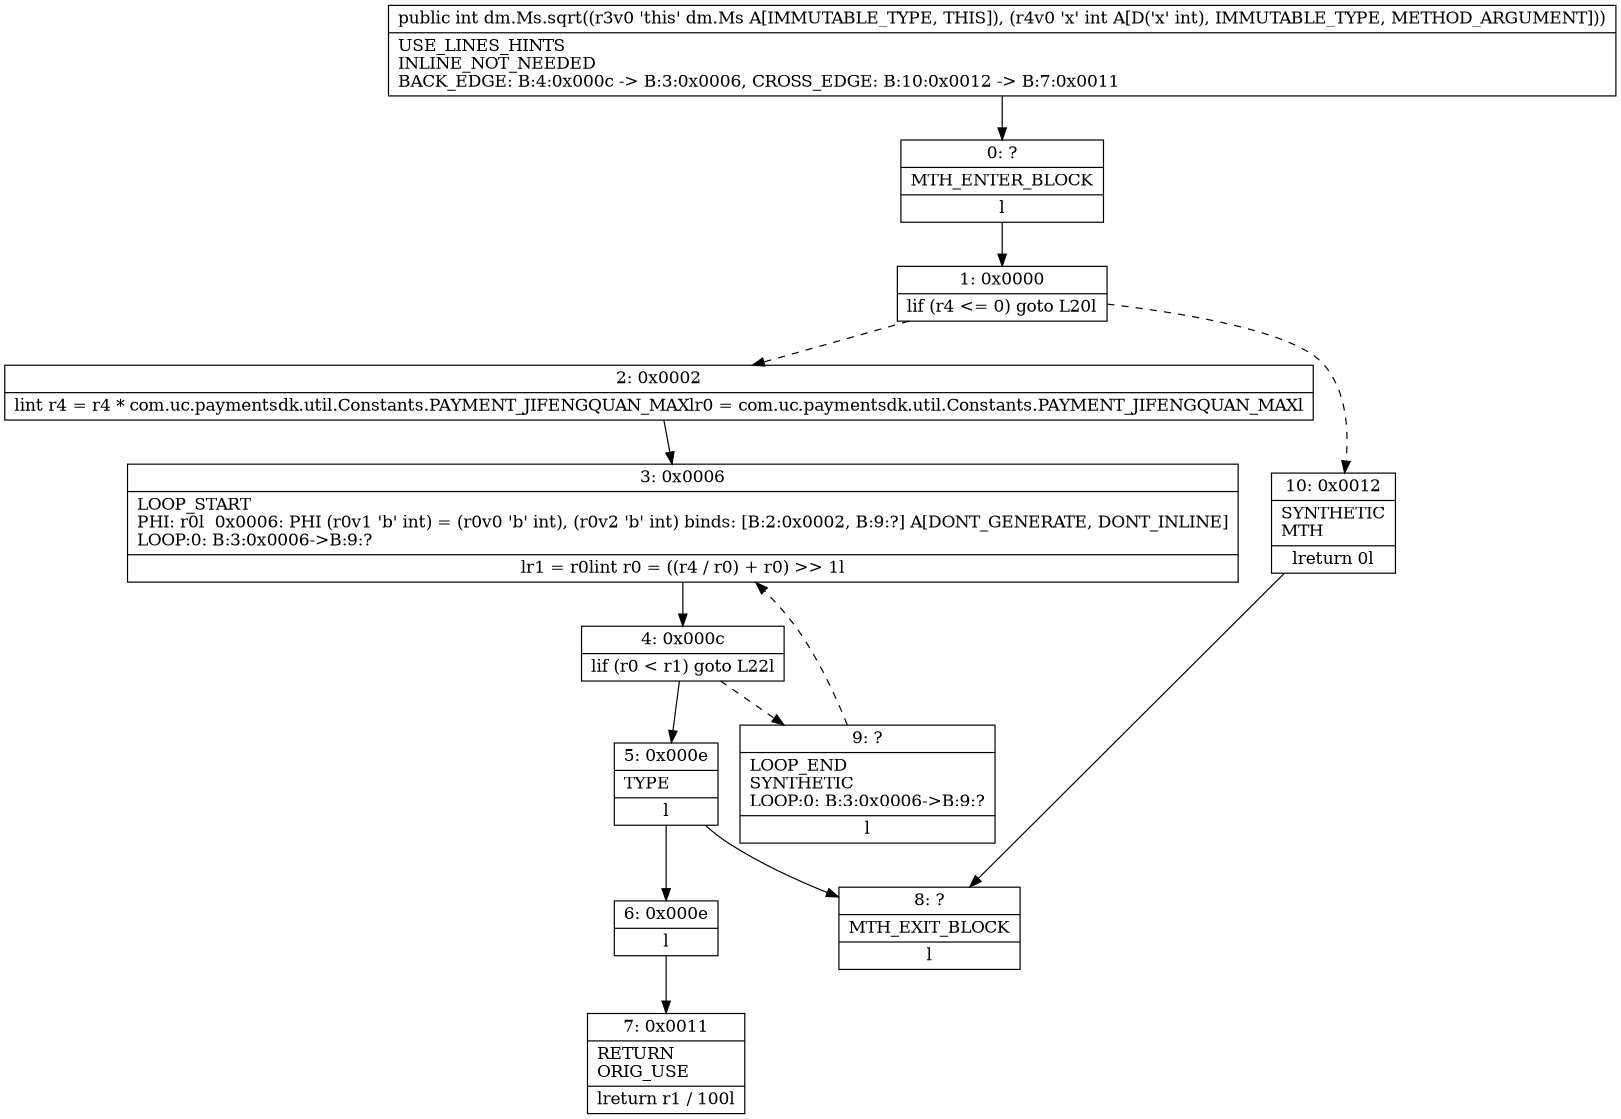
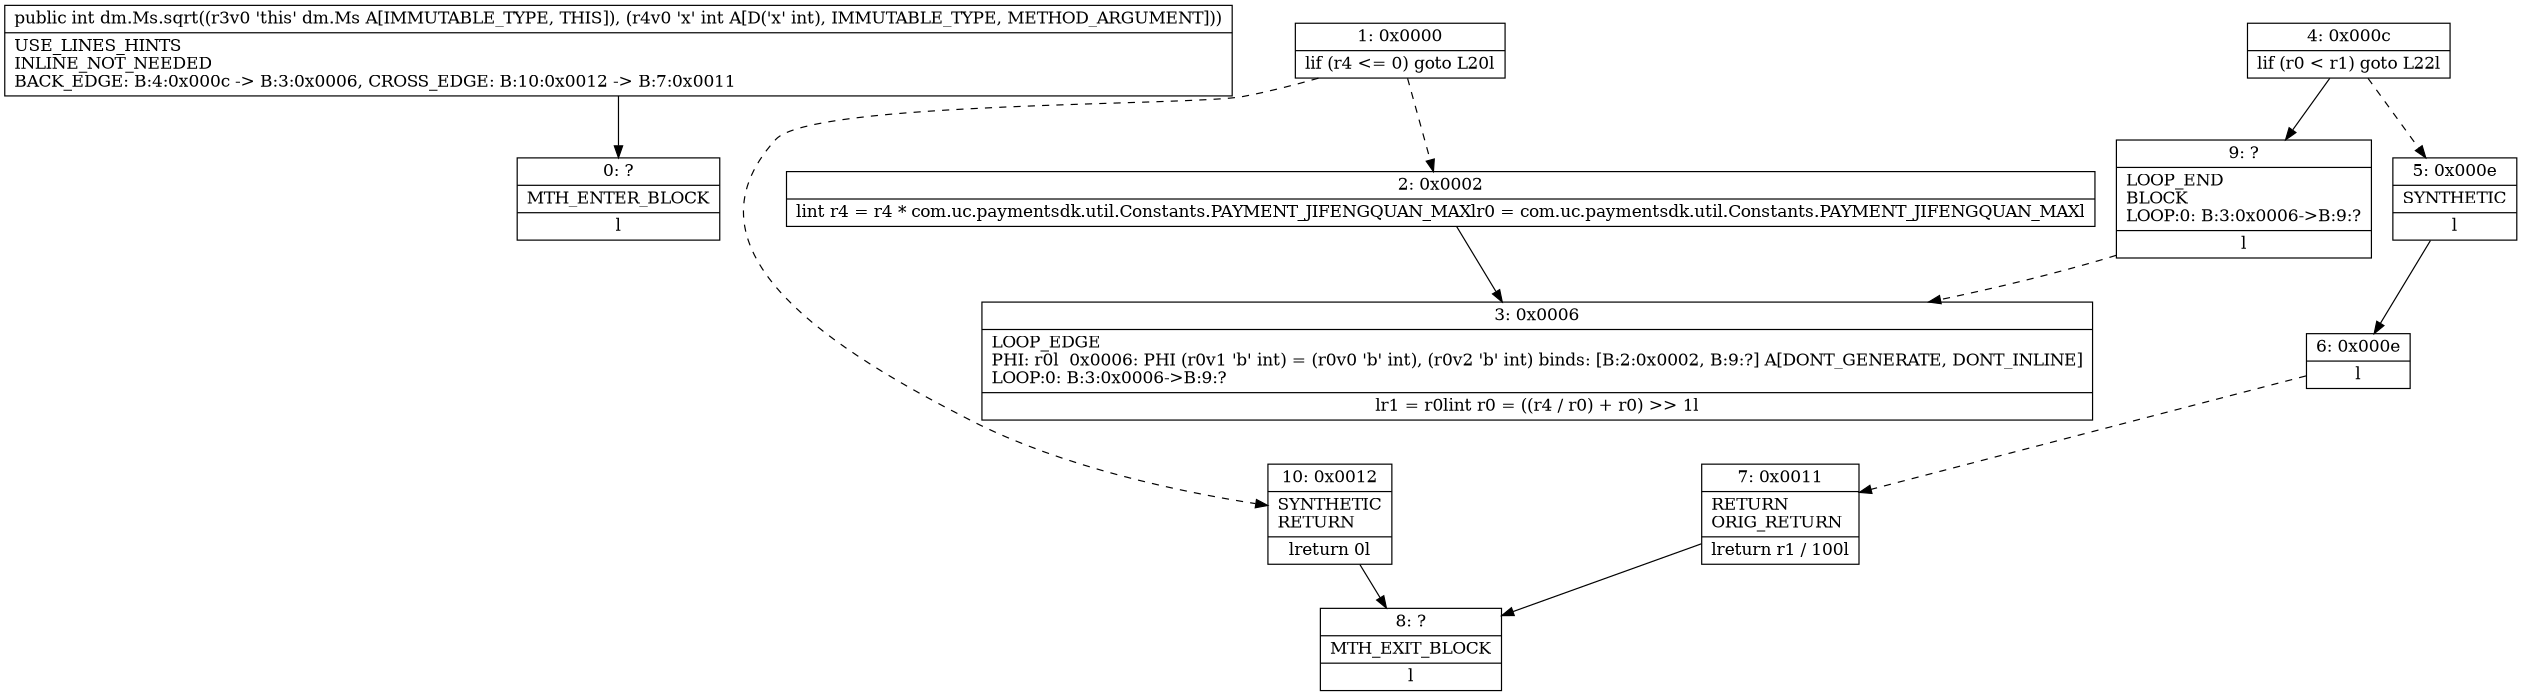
edge "0: ?" -> "1: 0x0000": removed
node "3: 0x0006": text "LOOP_START" -> "LOOP_EDGE"
node "10: 0x0012": text "MTH" -> "RETURN"
edge "3: 0x0006" -> "4: 0x000c": removed
edge "4: 0x000c" -> "9: ?": style dashed -> solid
edge "4: 0x000c" -> "5: 0x000e": style solid -> dashed
node "5: 0x000e": text "TYPE" -> "SYNTHETIC"
node "9: ?": text "SYNTHETIC" -> "BLOCK"
edge "5: 0x000e" -> "8: ?": now "7: 0x0011" -> "8: ?"
edge "6: 0x000e" -> "7: 0x0011": style solid -> dashed
node "7: 0x0011": text "ORIG_USE" -> "ORIG_RETURN"
